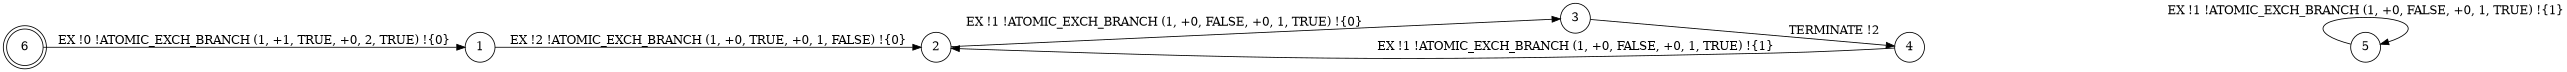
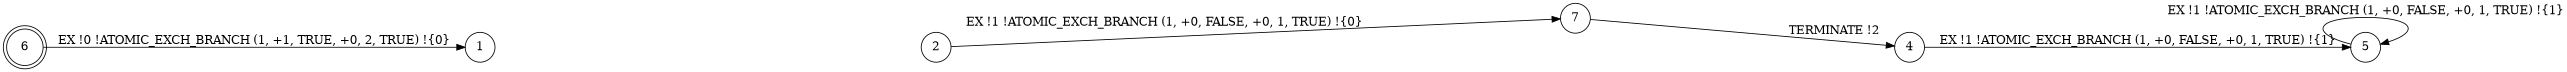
node "3": label "3" -> "7"
edge "1" -> "2": removed, label "EX !2 !ATOMIC_EXCH_BRANCH (1, +0, TRUE, +0, 1, FALSE) !{0}"
edge "4" -> "2": now "4" -> "5"
